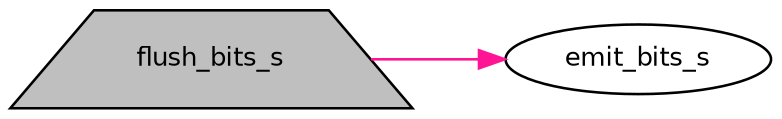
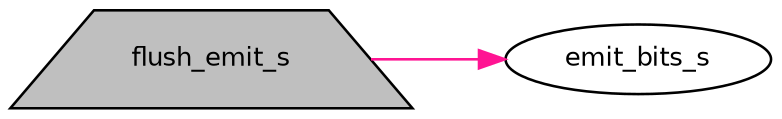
node "flush_bits_s": label "flush_bits_s" -> "flush_emit_s"
